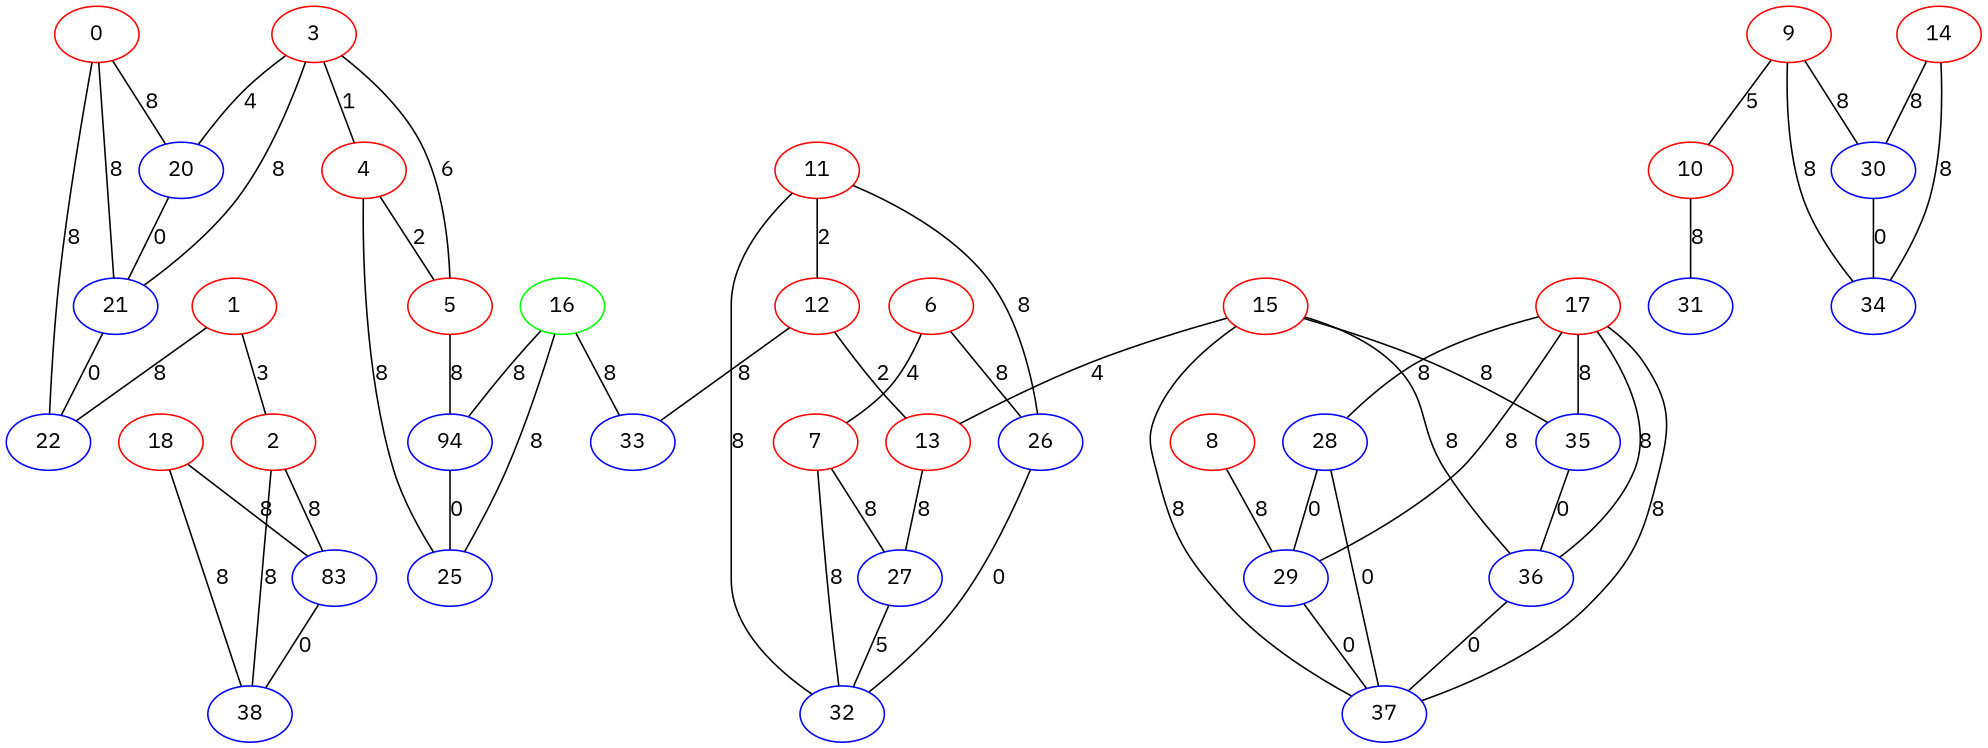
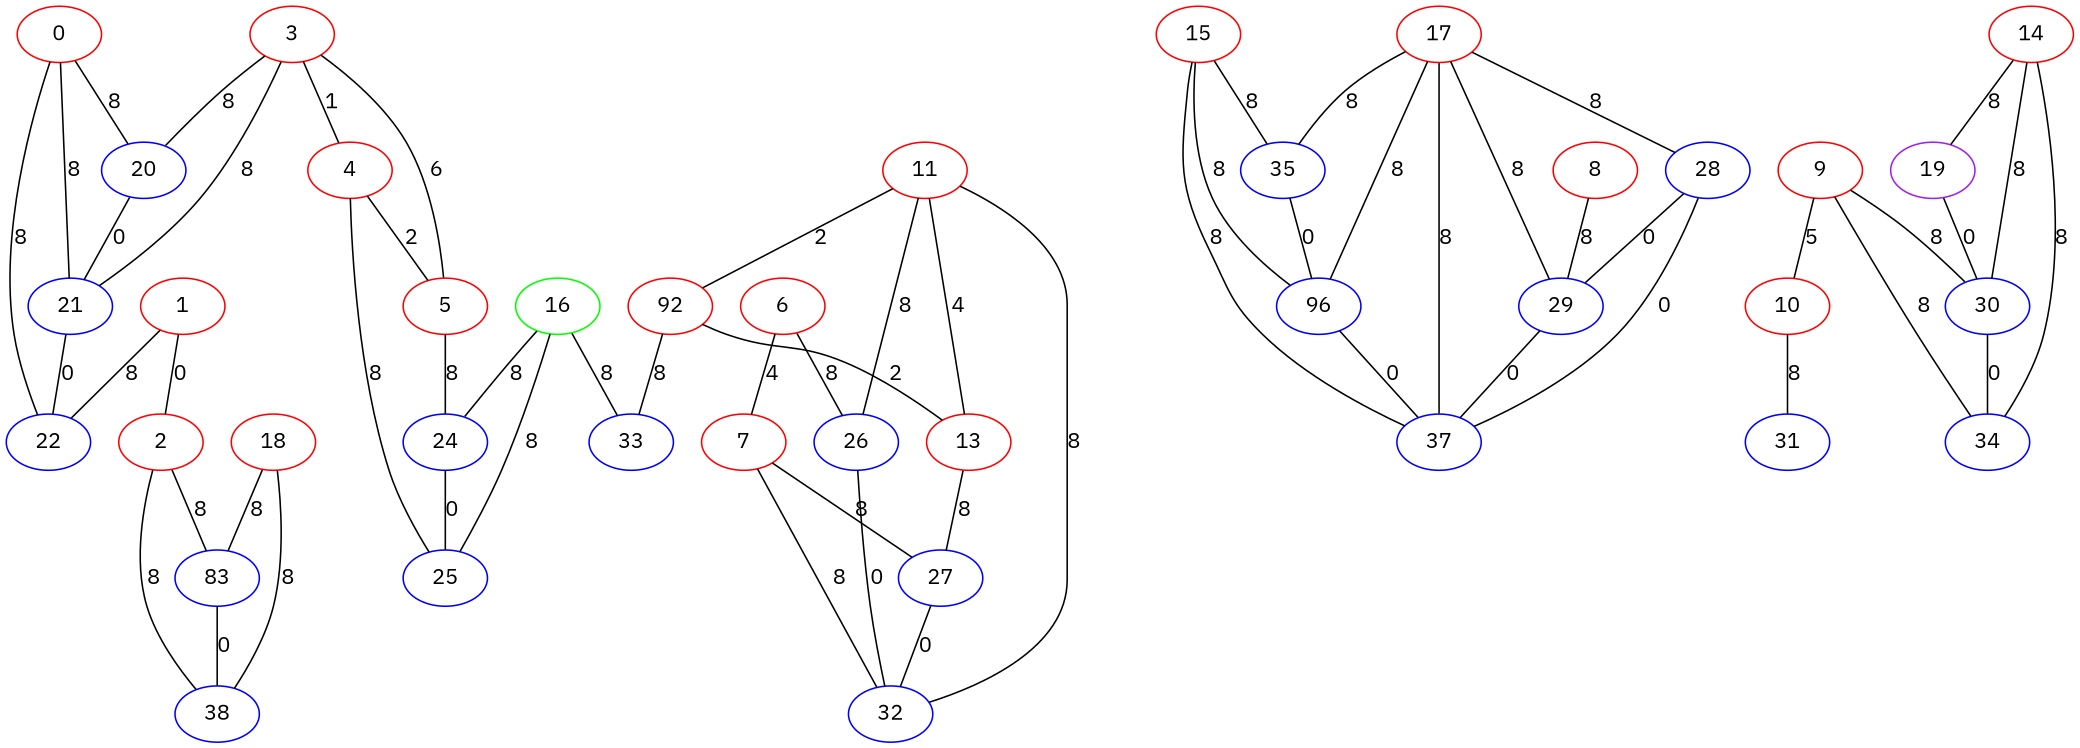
edge "3" -- "20": label "4" -> "8"
node "19": added
node "12": label "12" -> "92"
edge "15" -- "13": now "11" -- "13"
edge "1" -- "2": label "3" -> "0"
node "94": label "94" -> "24"
node "36": label "36" -> "96"
edge "27" -- "32": label "5" -> "0"
